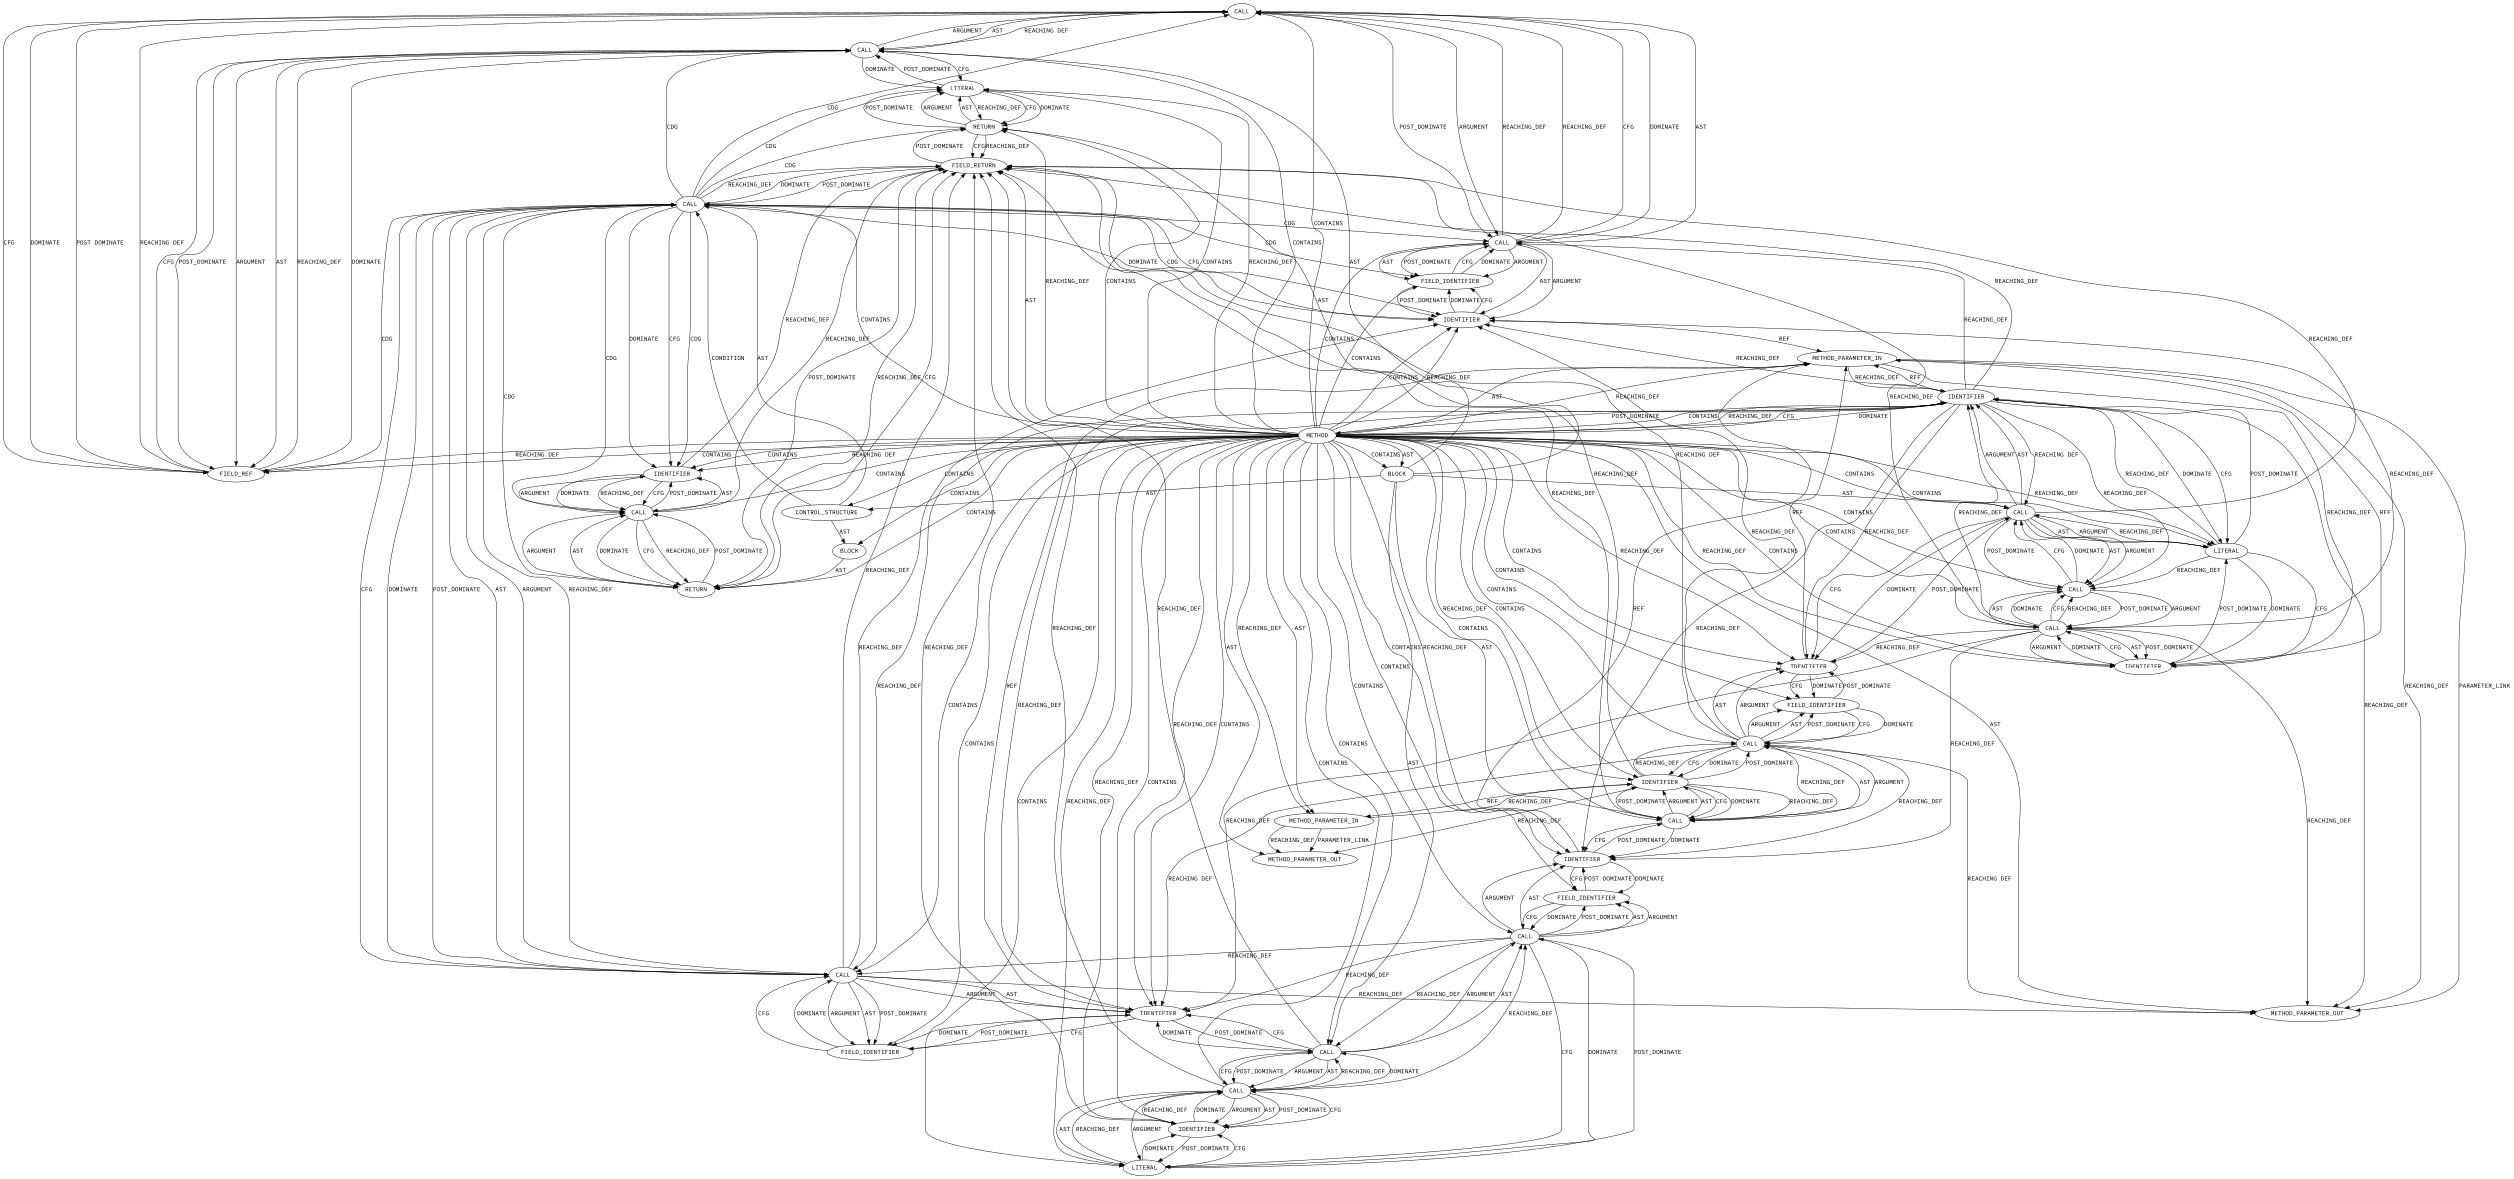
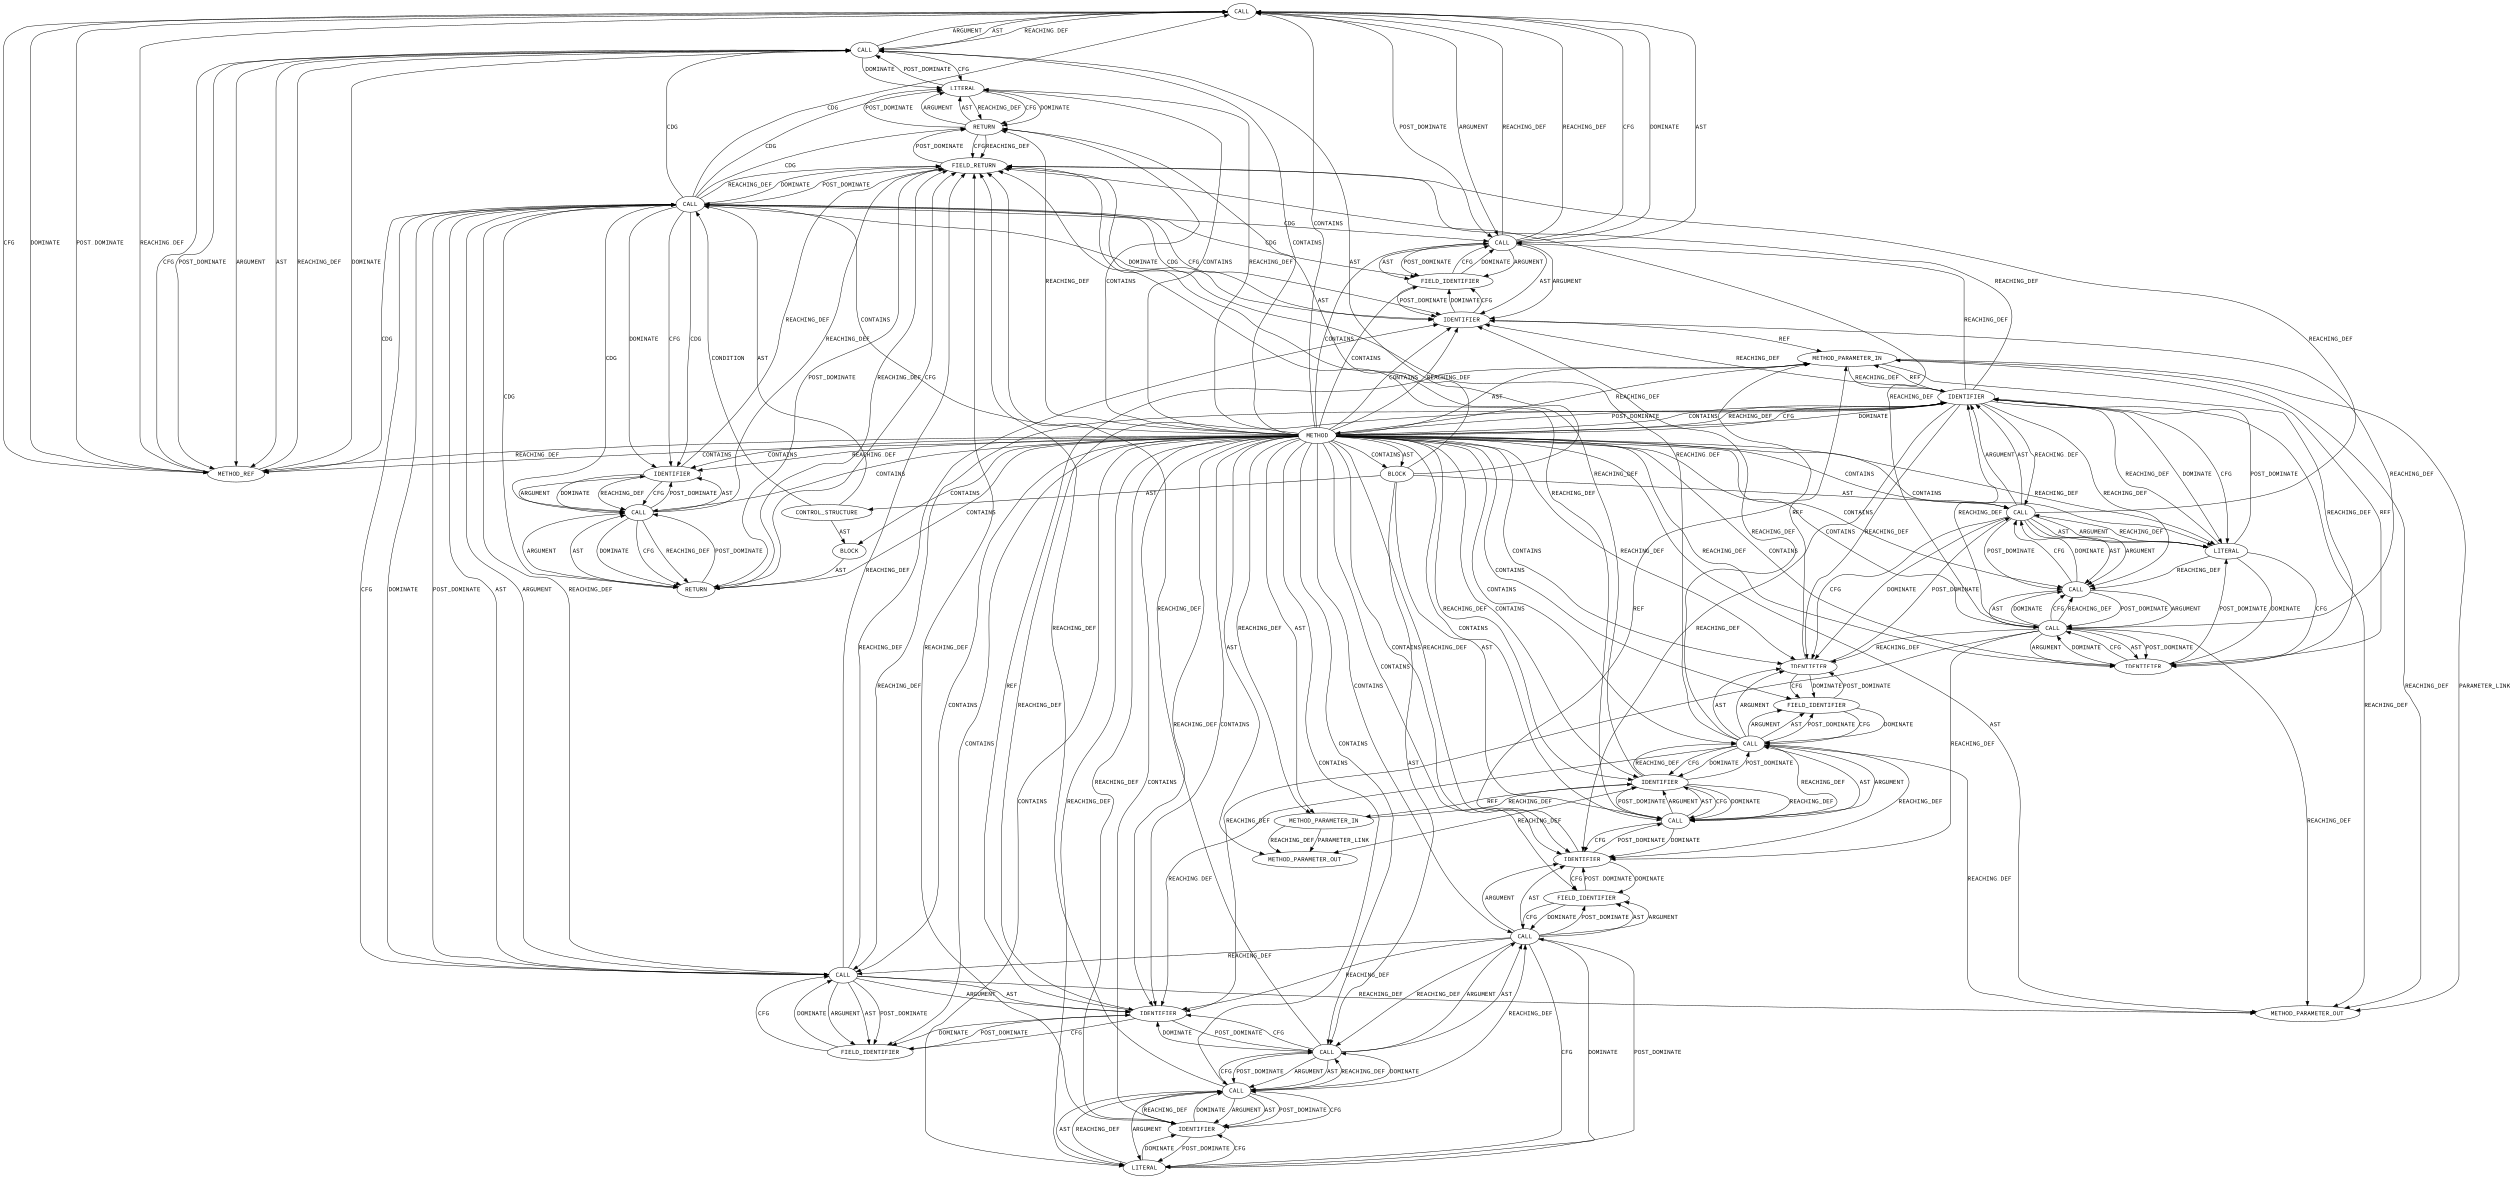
edge "METHOD" -> "FIELD_RETURN": removed, label "AST"
edge "METHOD" -> "CONTROL_STRUCTURE": removed, label "CONTAINS"
node "FIELD_REF": label "FIELD_REF" -> "METHOD_REF"
